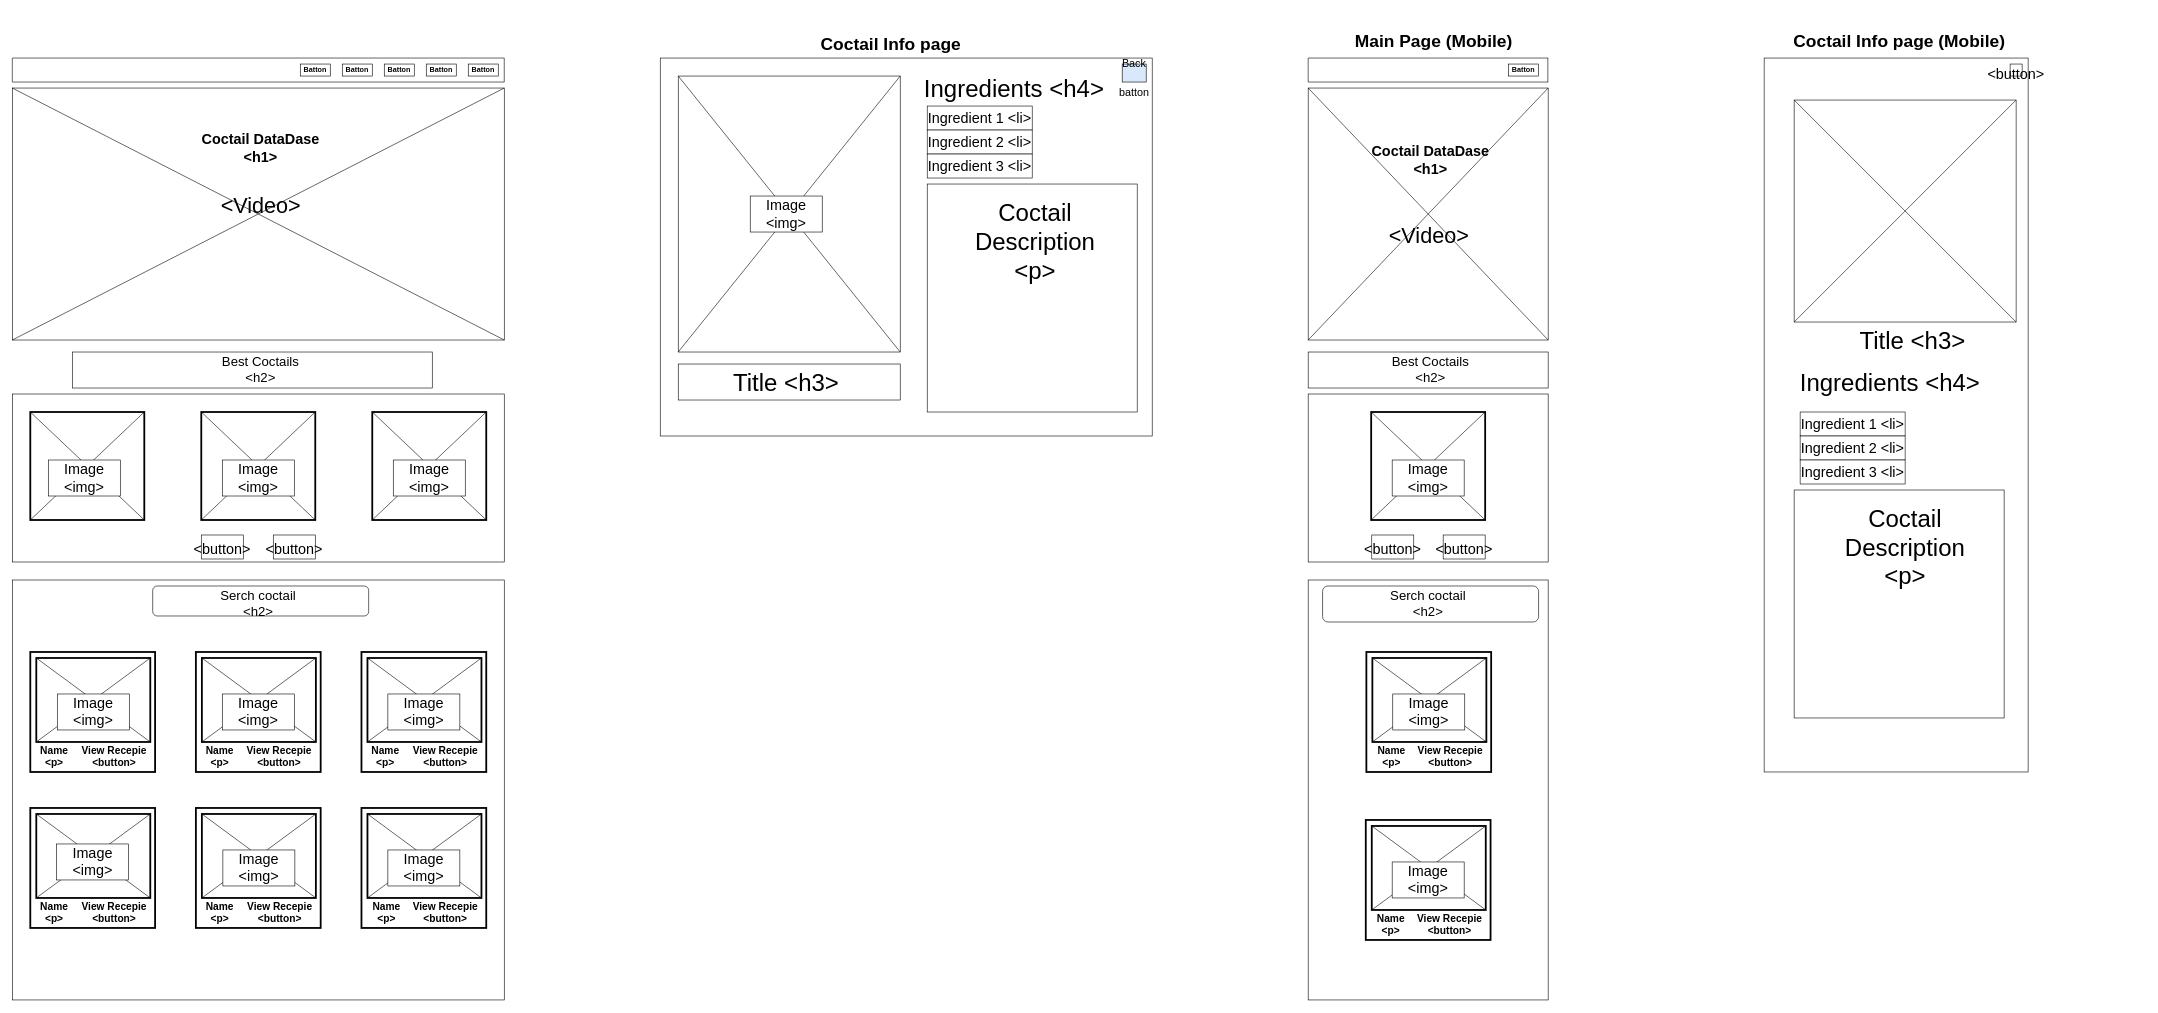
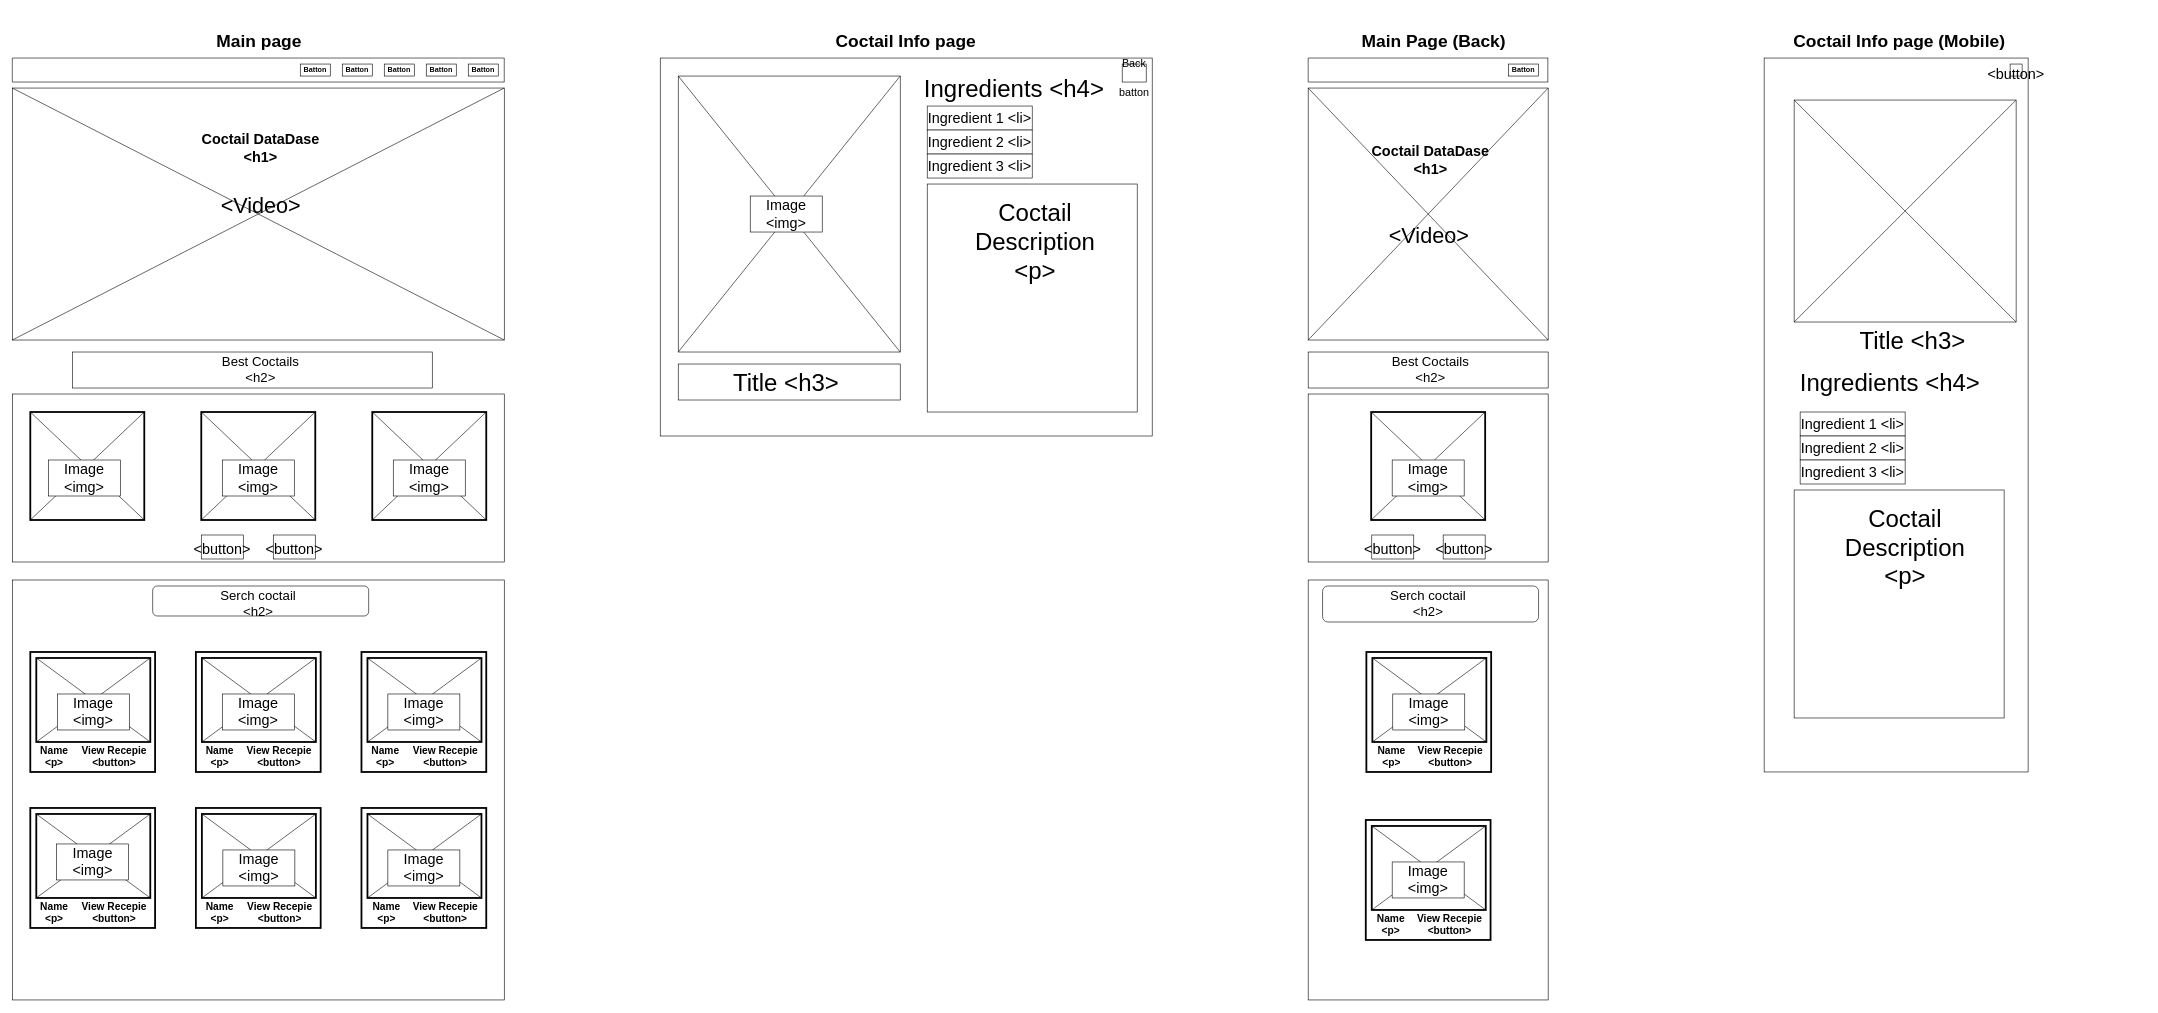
node "Main page": added
node "Main Page (Mobile)": label "Main Page (Mobile)" -> "Main Page (Back)"
node "Coctail Info page": moved (891, 40) -> (906, 37)
node "Back batton": fillcolor #dae8fc -> #ffffff
